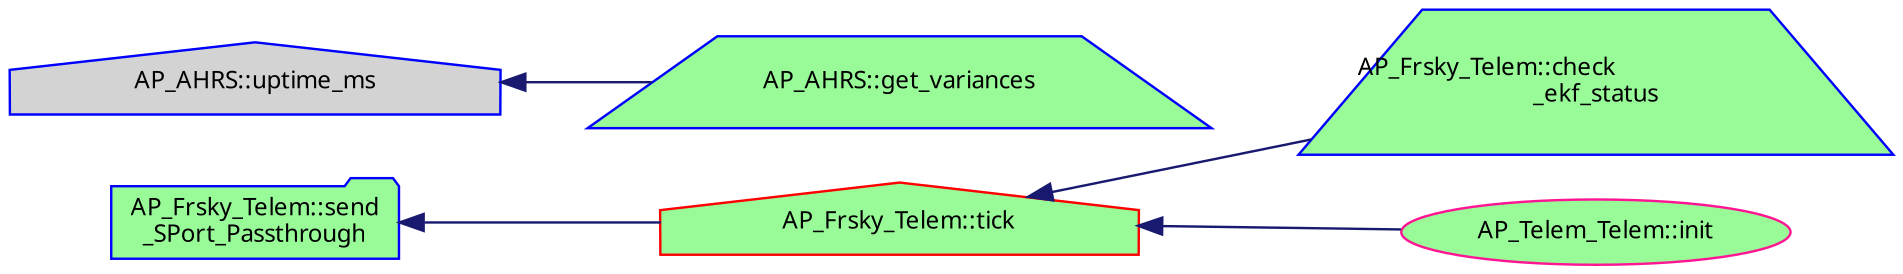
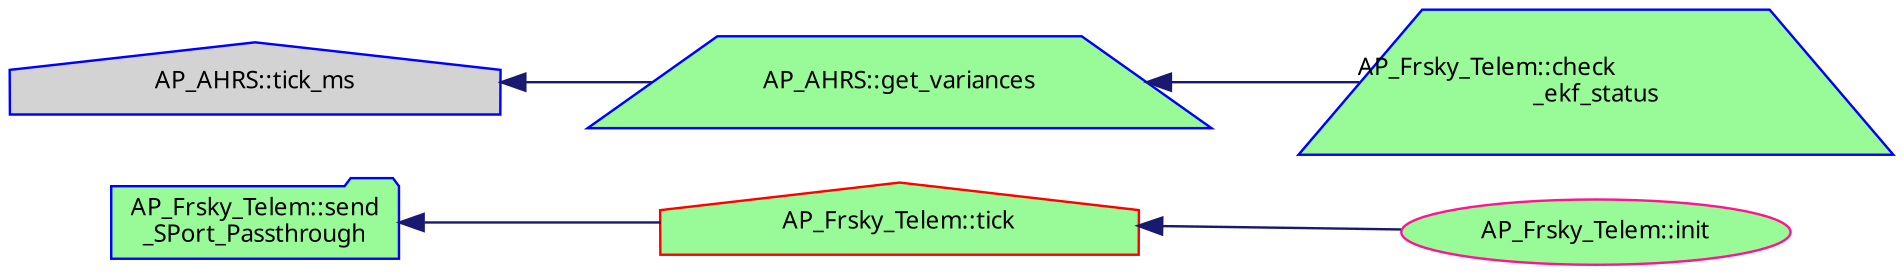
node "AP_AHRS::uptime_ms": label "AP_AHRS::uptime_ms" -> "AP_AHRS::tick_ms"
edge "AP_Frsky_Telem::check _ekf_status" -> "AP_Frsky_Telem::tick": now "AP_Frsky_Telem::check _ekf_status" -> "AP_AHRS::get_variances"
node "AP_Telem_Telem::init": label "AP_Telem_Telem::init" -> "AP_Frsky_Telem::init"
